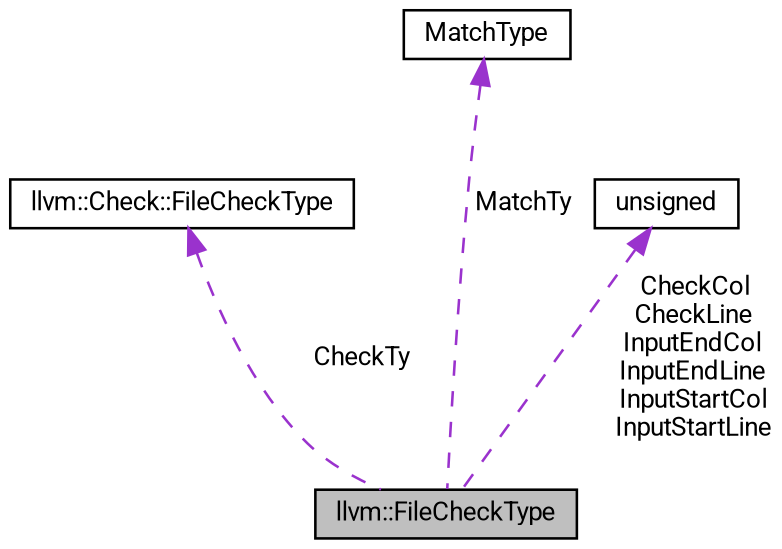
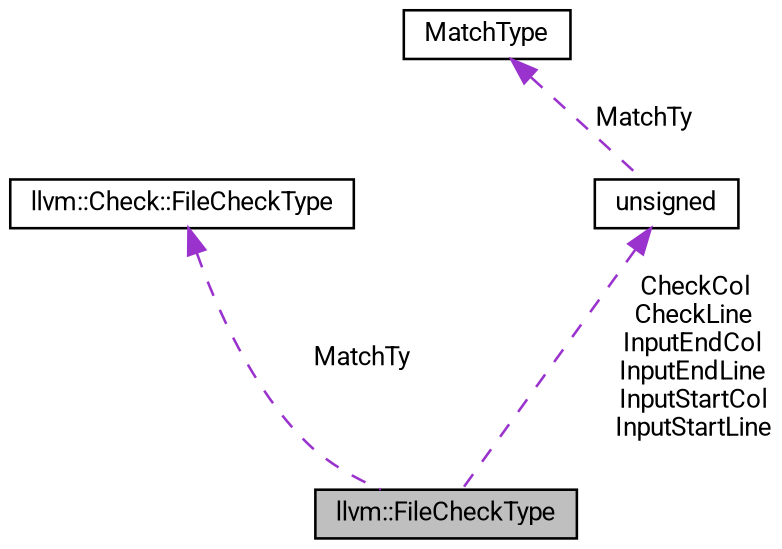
edge "llvm::FileCheckType" -> "MatchType": now "unsigned" -> "MatchType"
edge "llvm::FileCheckType" -> "llvm::Check::FileCheckType": label " CheckTy" -> " MatchTy"
